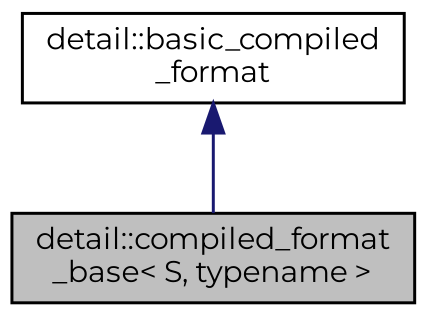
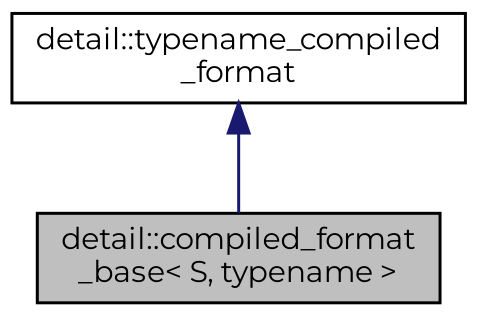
node "detail::basic_compiled _format": label "detail::basic_compiled _format" -> "detail::typename_compiled _format"
